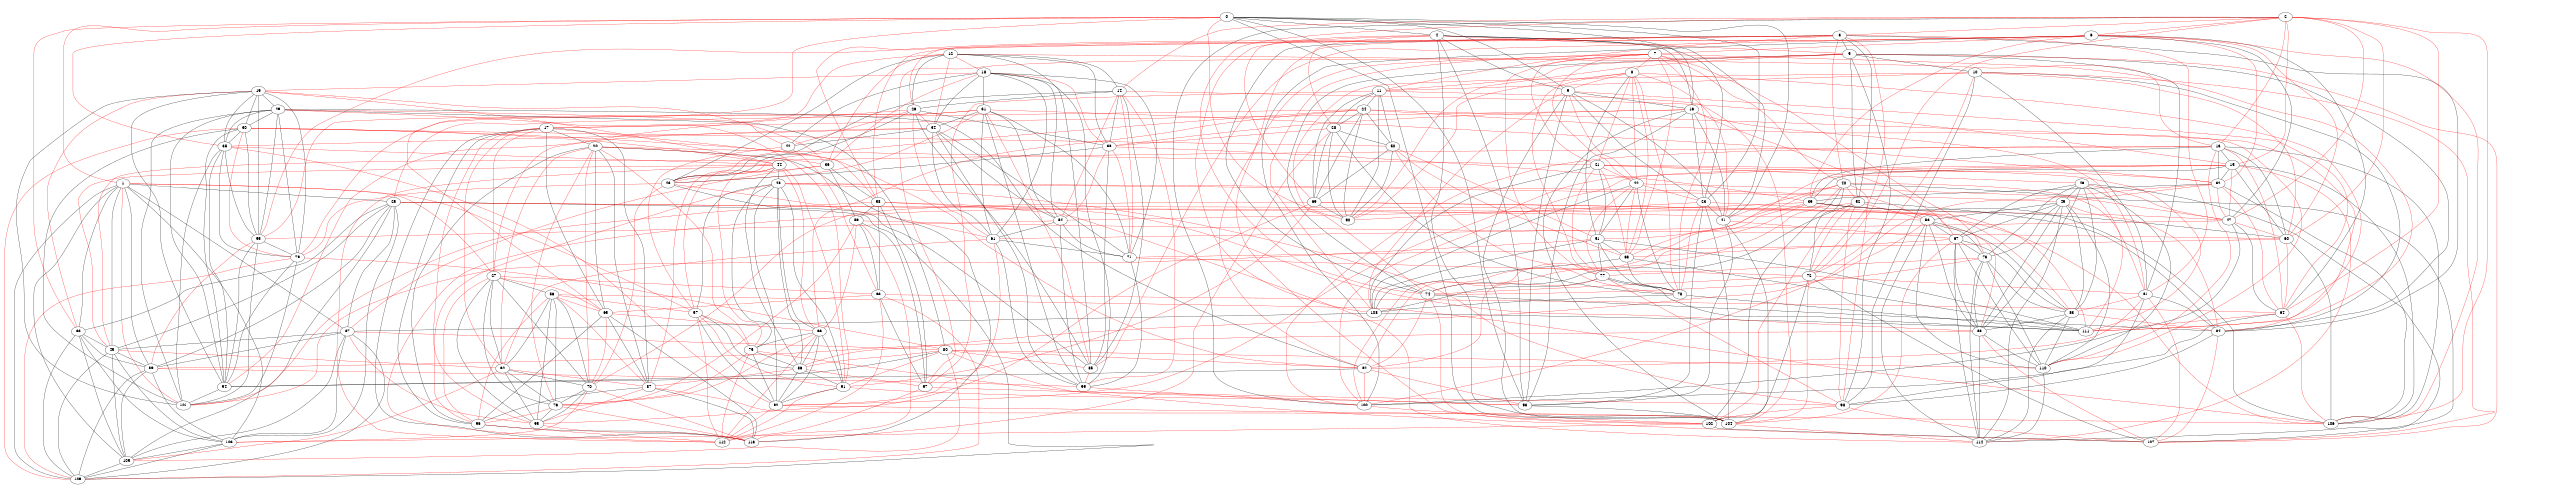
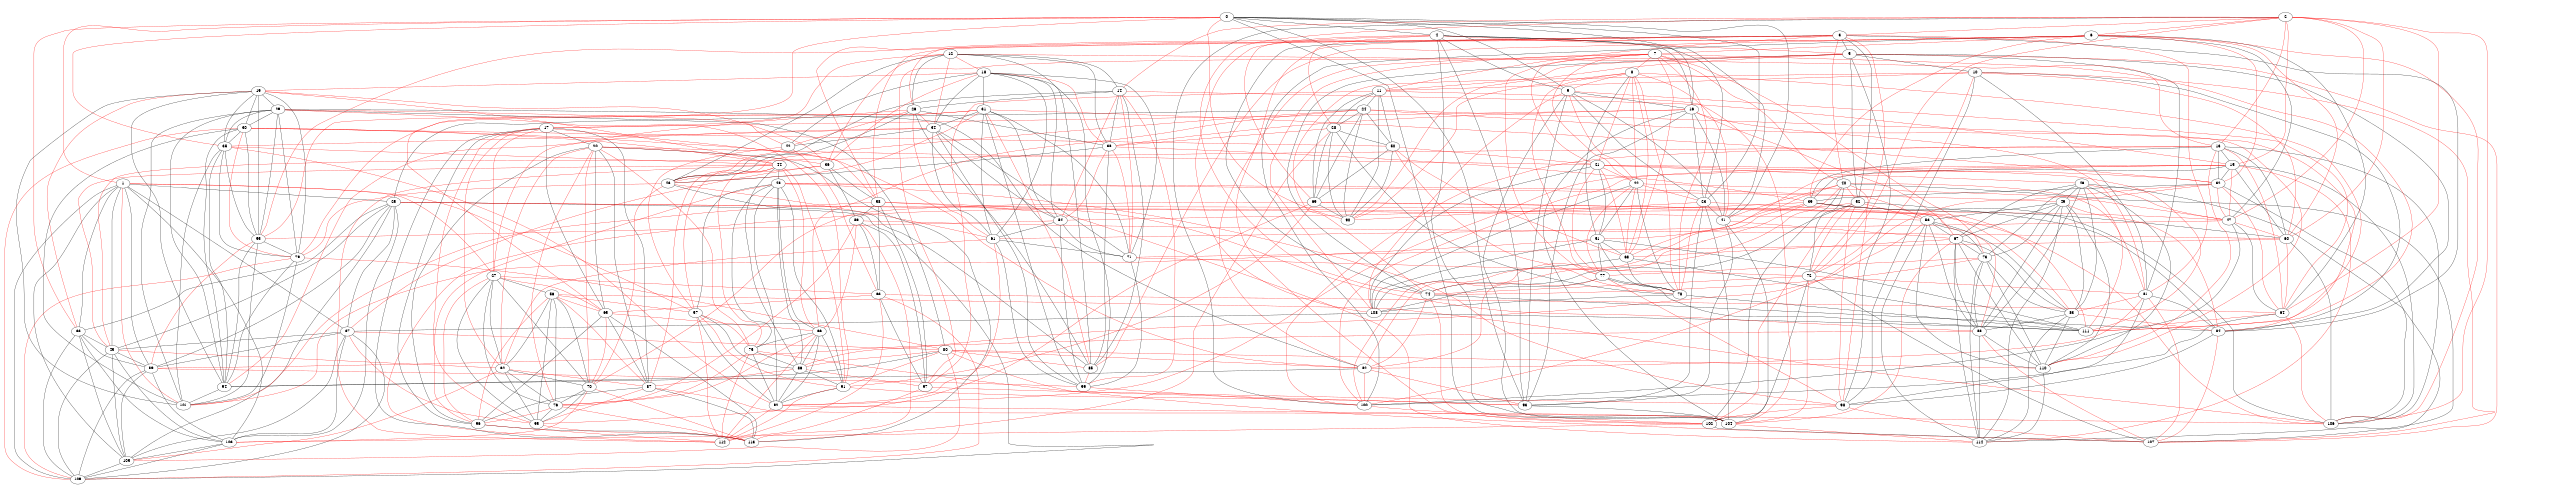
edge "24" -- "25": color red -> black
edge "50" -- "51": now "50" -- "21"
